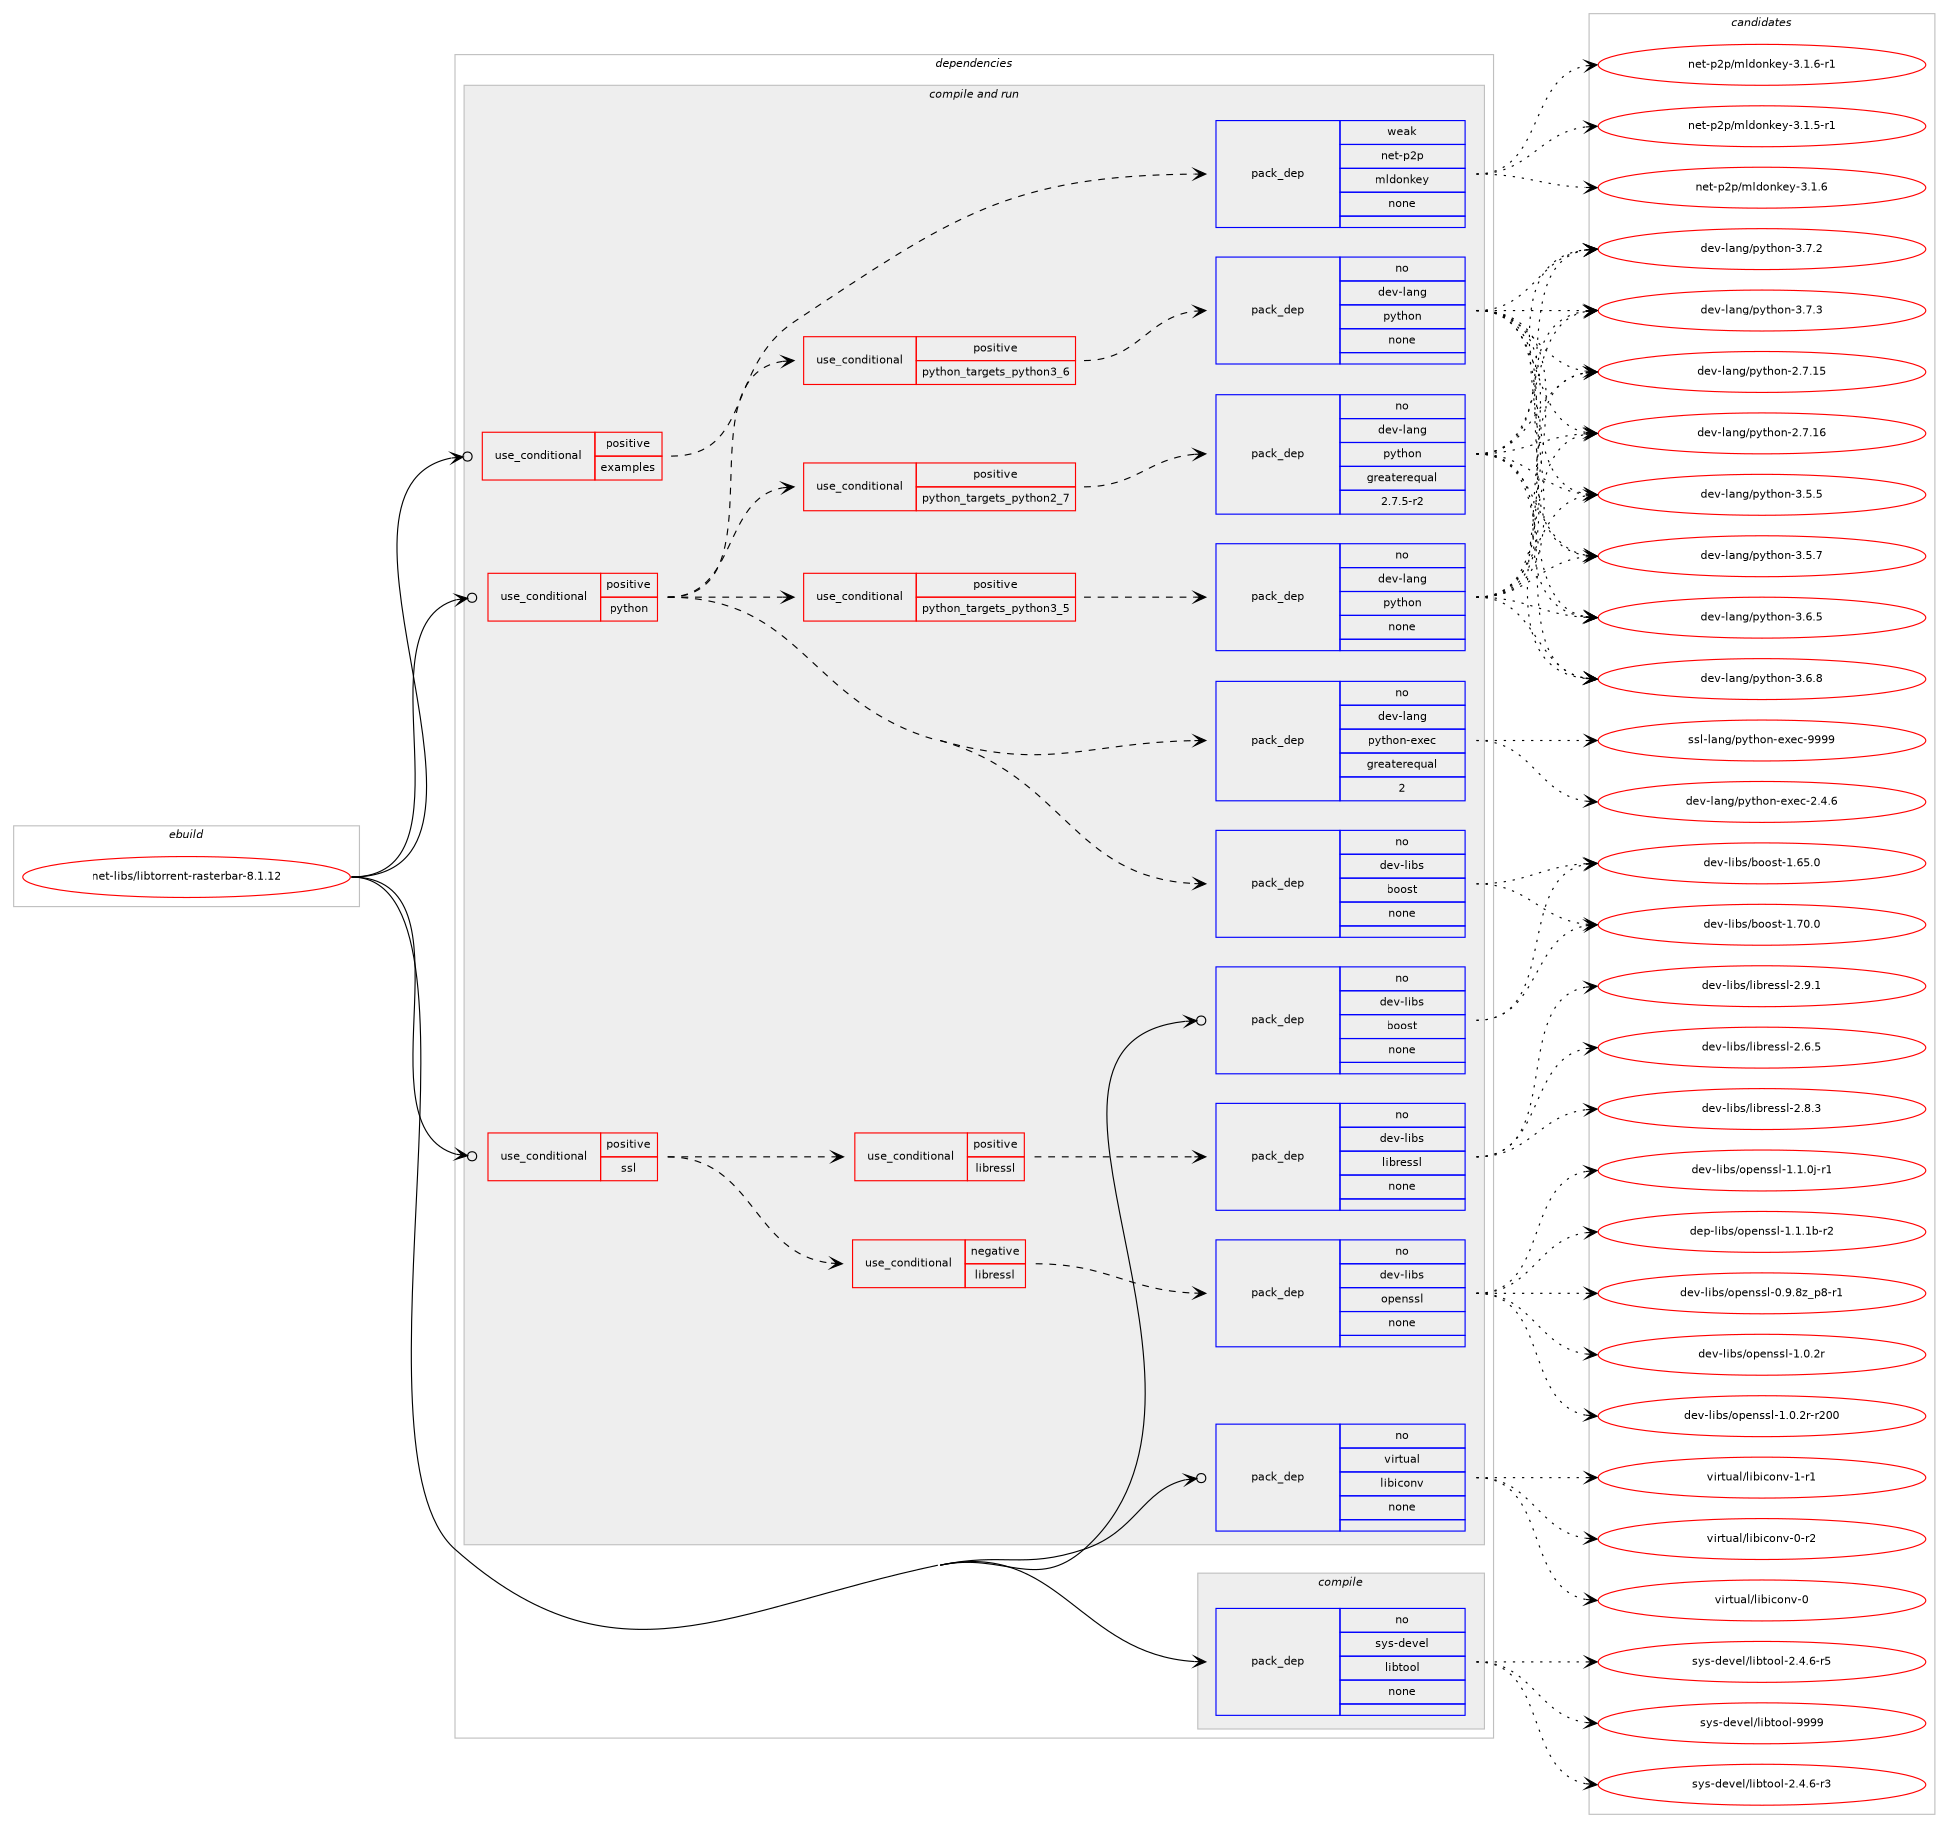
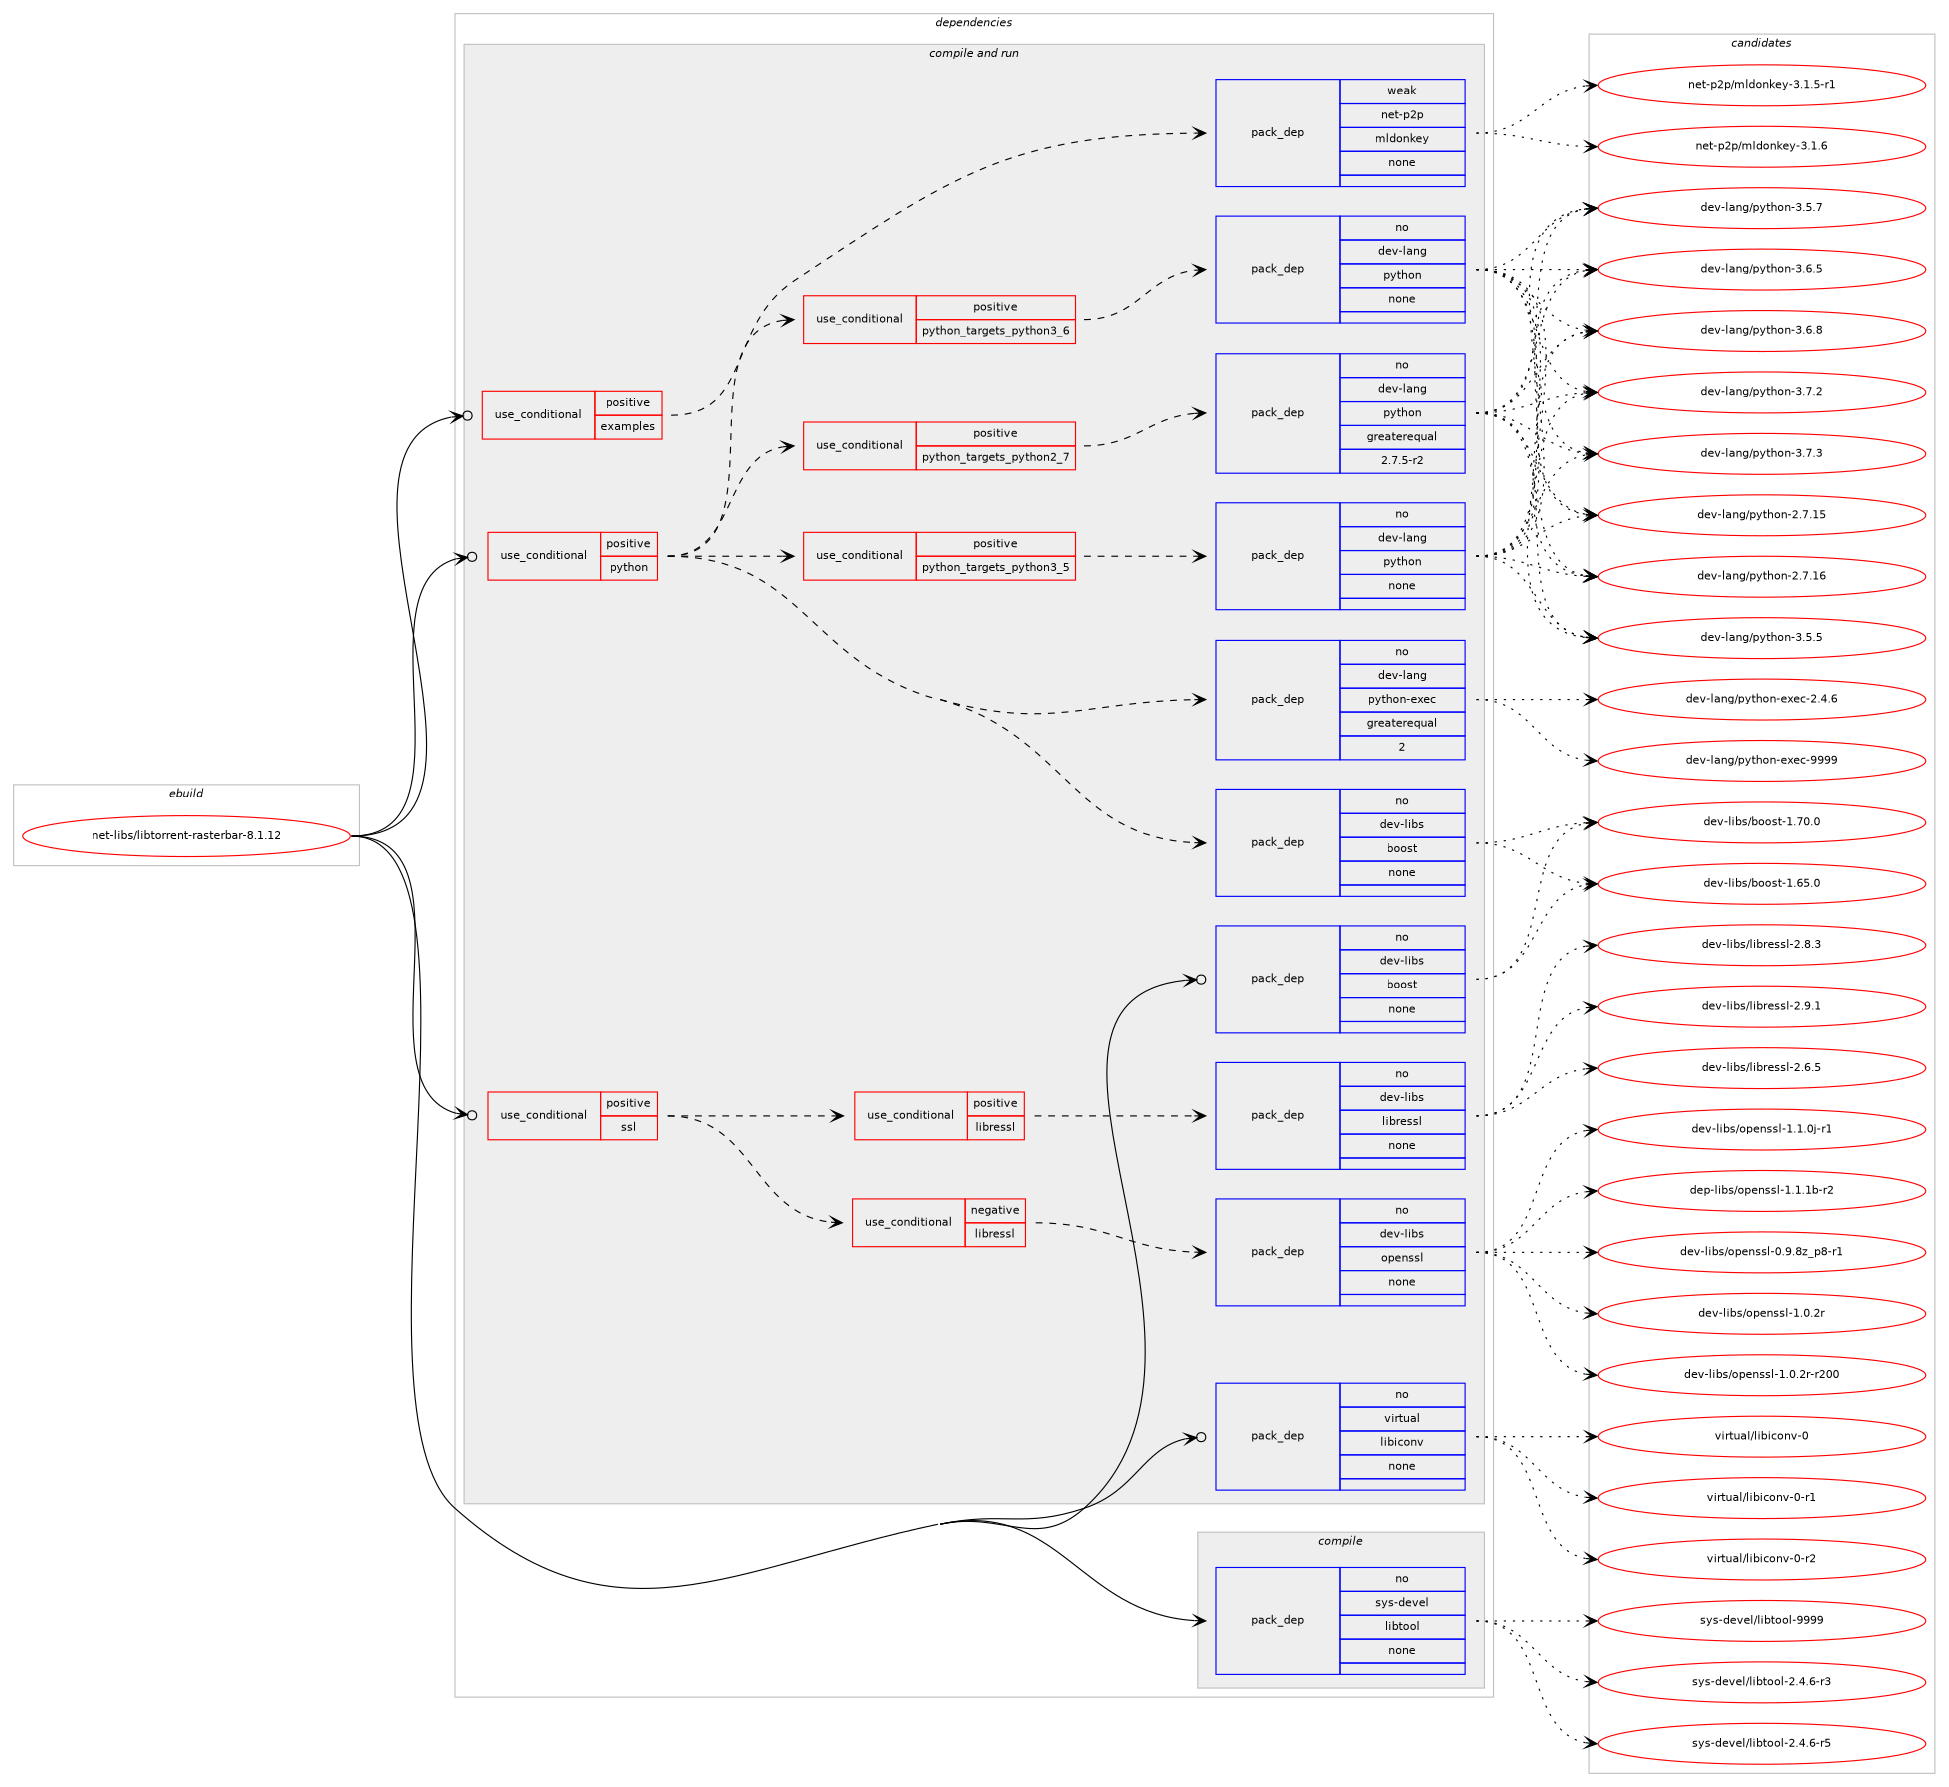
node "net-p2p/mldonkey-3.1.6-r1": removed
node "ssl-lang/python-exec-9999": label "ssl-lang/python-exec-9999" -> "dev-lang/python-exec-9999"
node "virtual/libiconv-1-r1": label "virtual/libiconv-1-r1" -> "virtual/libiconv-0-r1"
